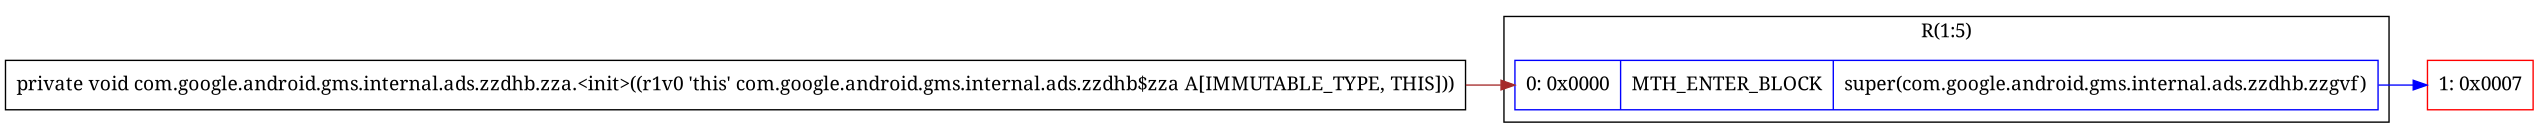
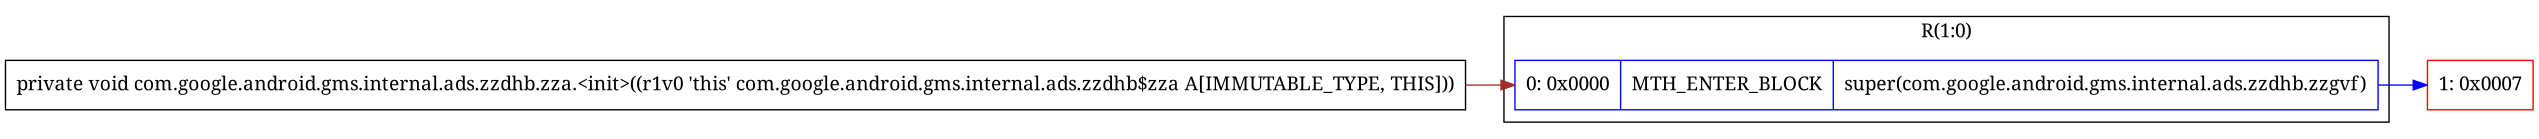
cluster "R(1:5)": label "R(1:5)" -> "R(1:0)"
